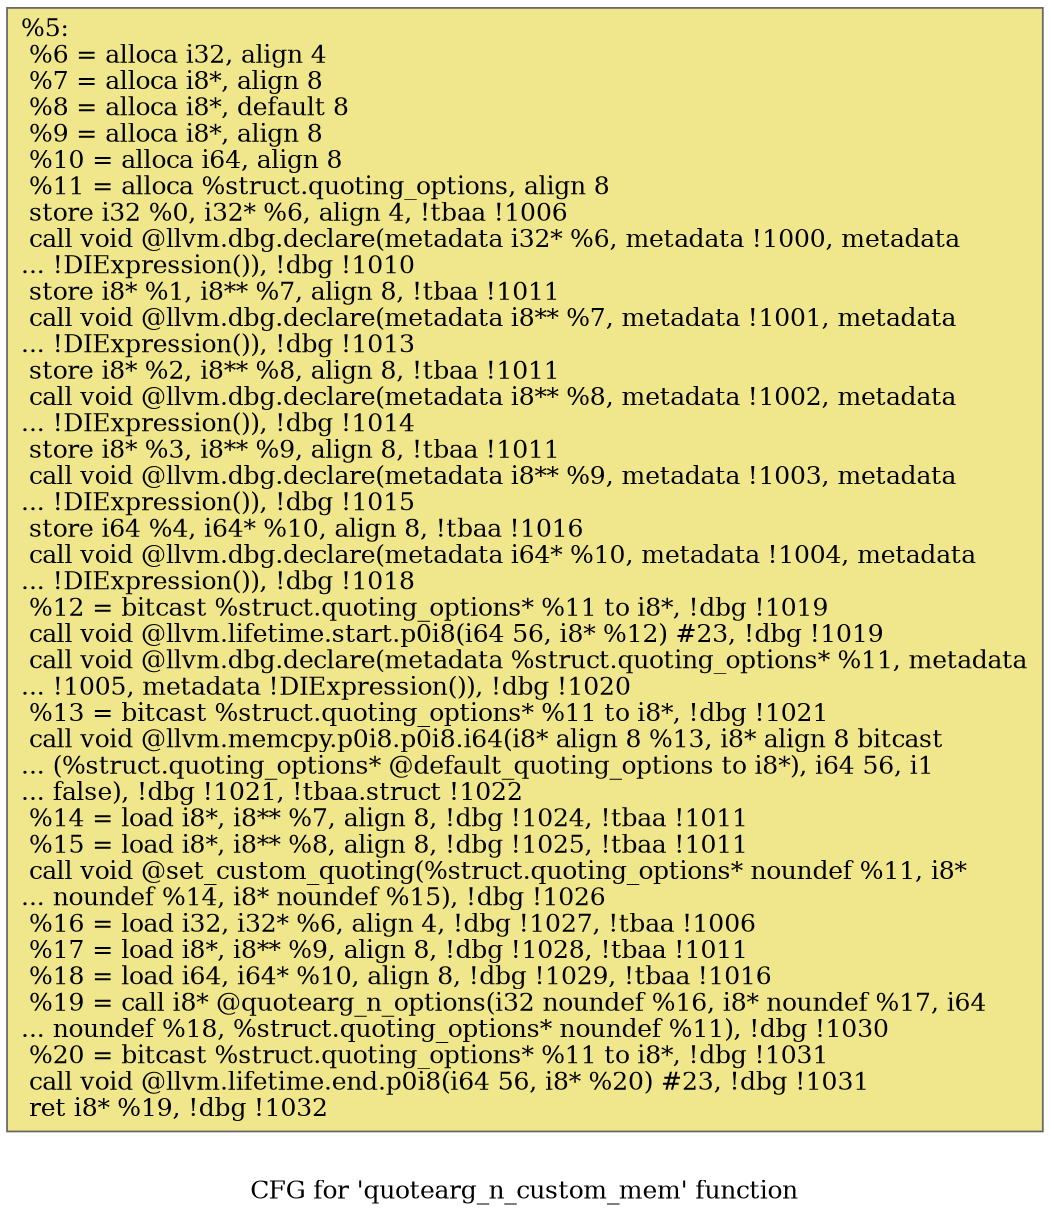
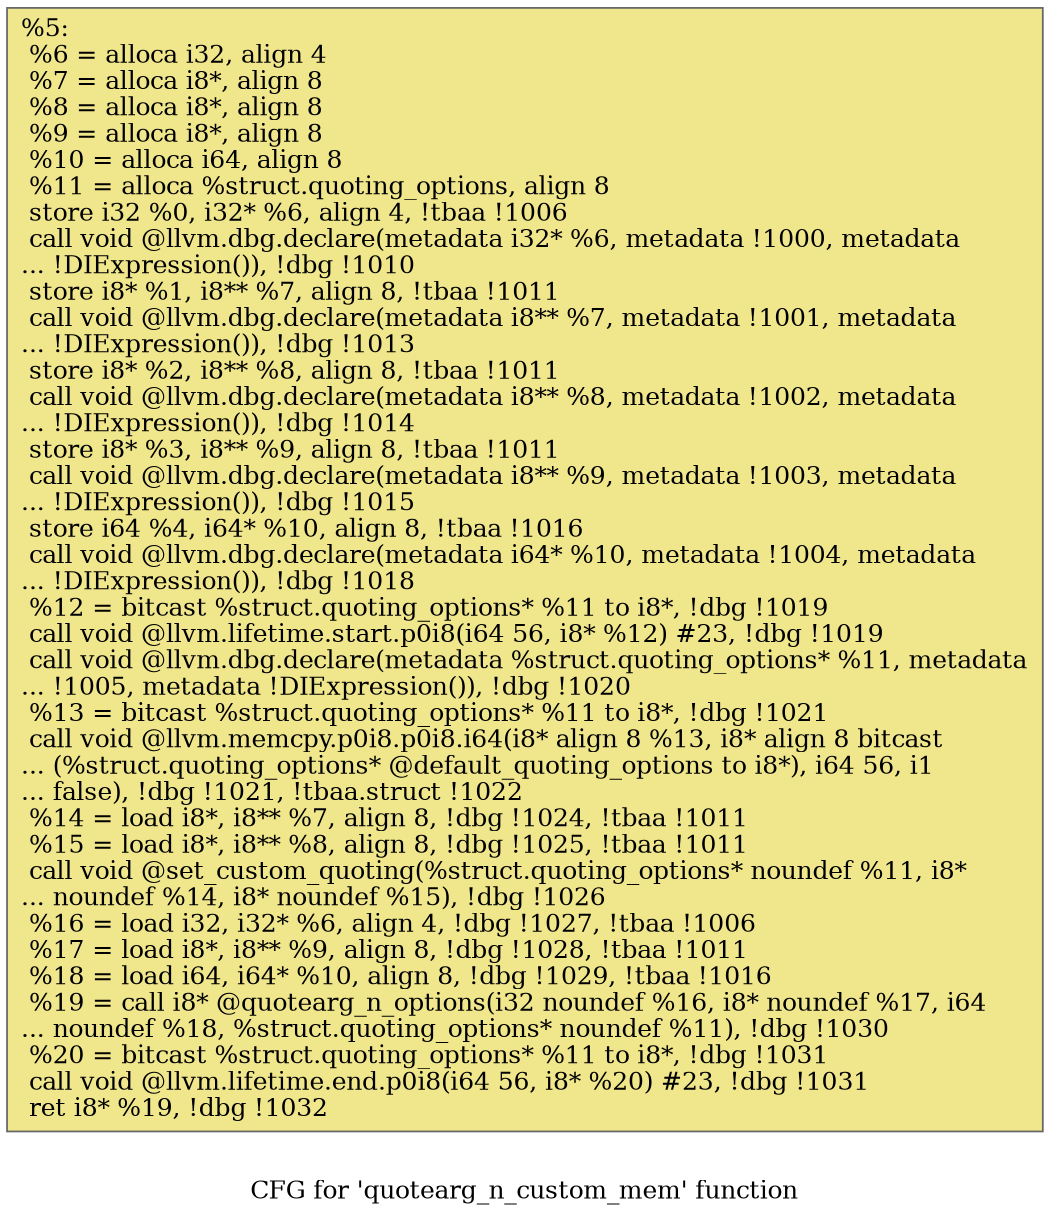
node "%5:": text "%8 = alloca i8*, default 8" -> "%8 = alloca i8*, align 8"
